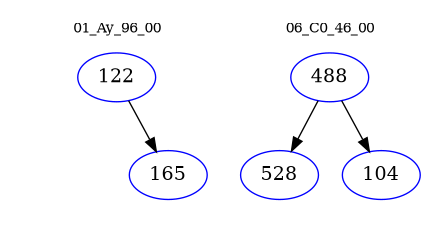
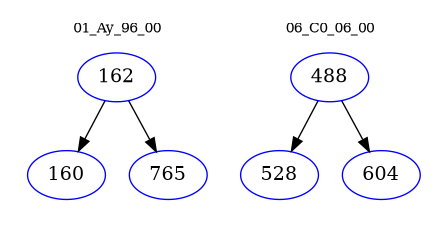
cluster "06_C0_46_00": label "06_C0_46_00" -> "06_C0_06_00"
node "122": label "122" -> "162"
node "160": added
node "165": label "165" -> "765"
node "104": label "104" -> "604"
